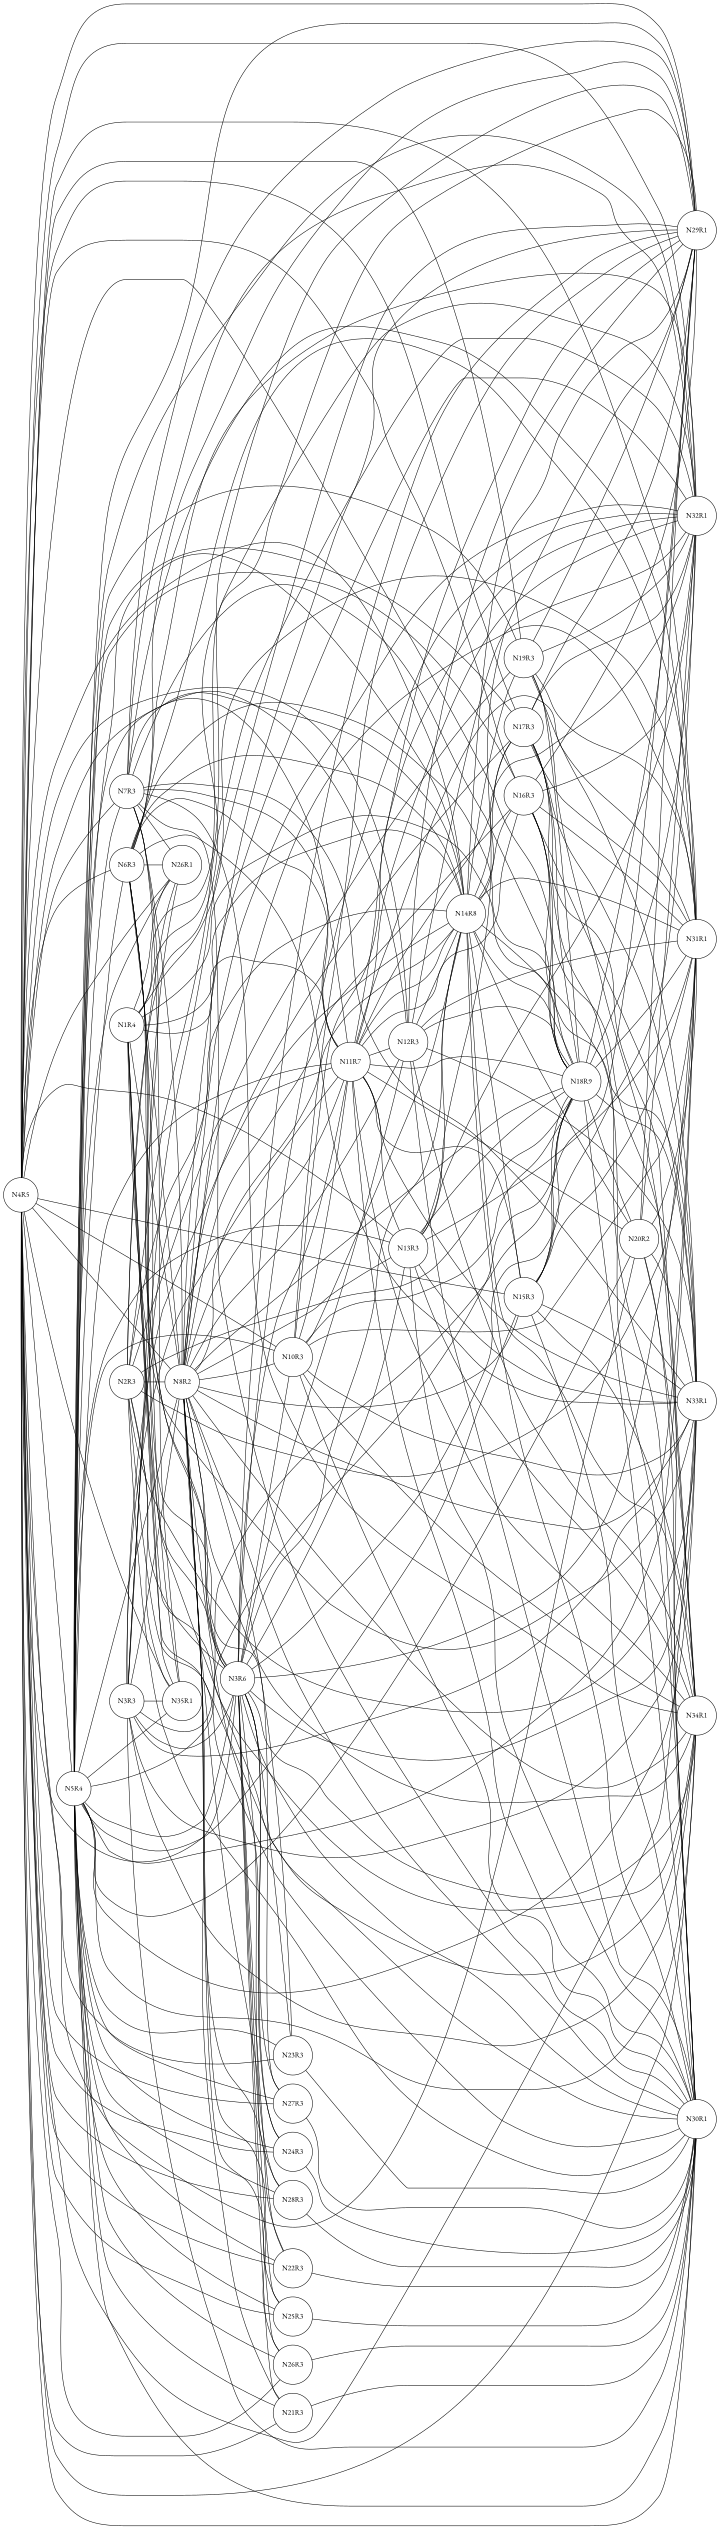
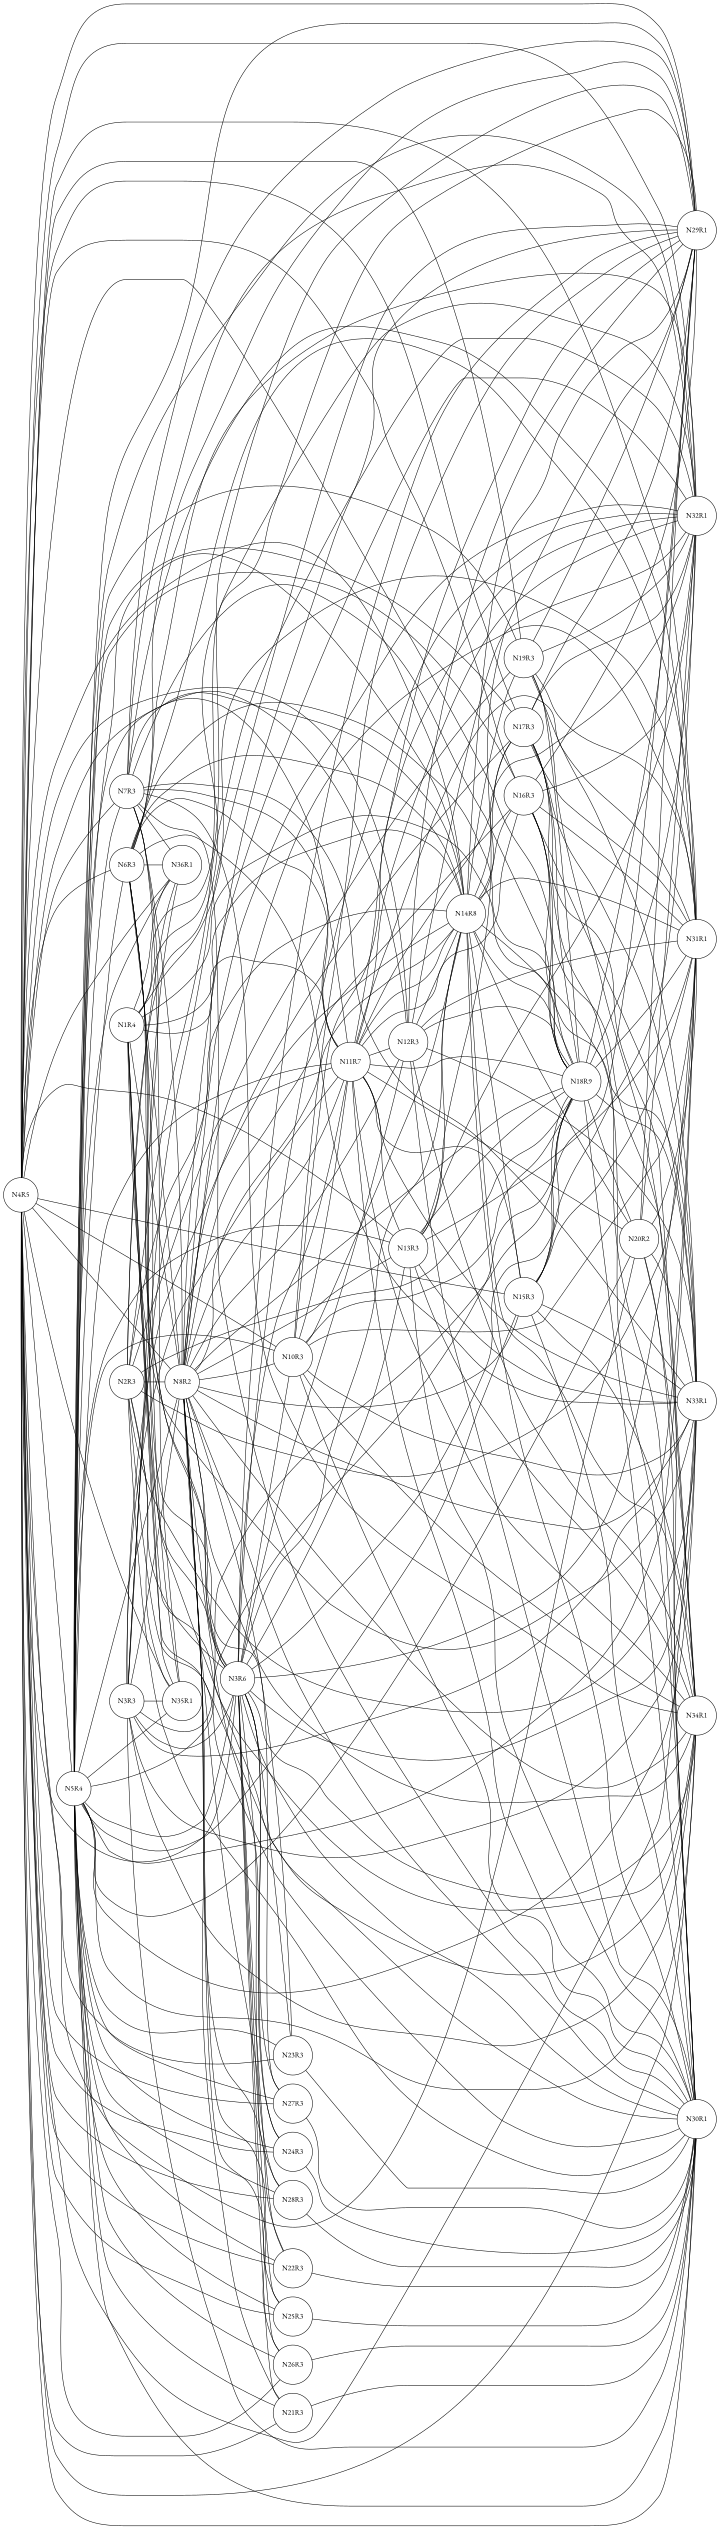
node "N26R1": label "N26R1" -> "N36R1"
